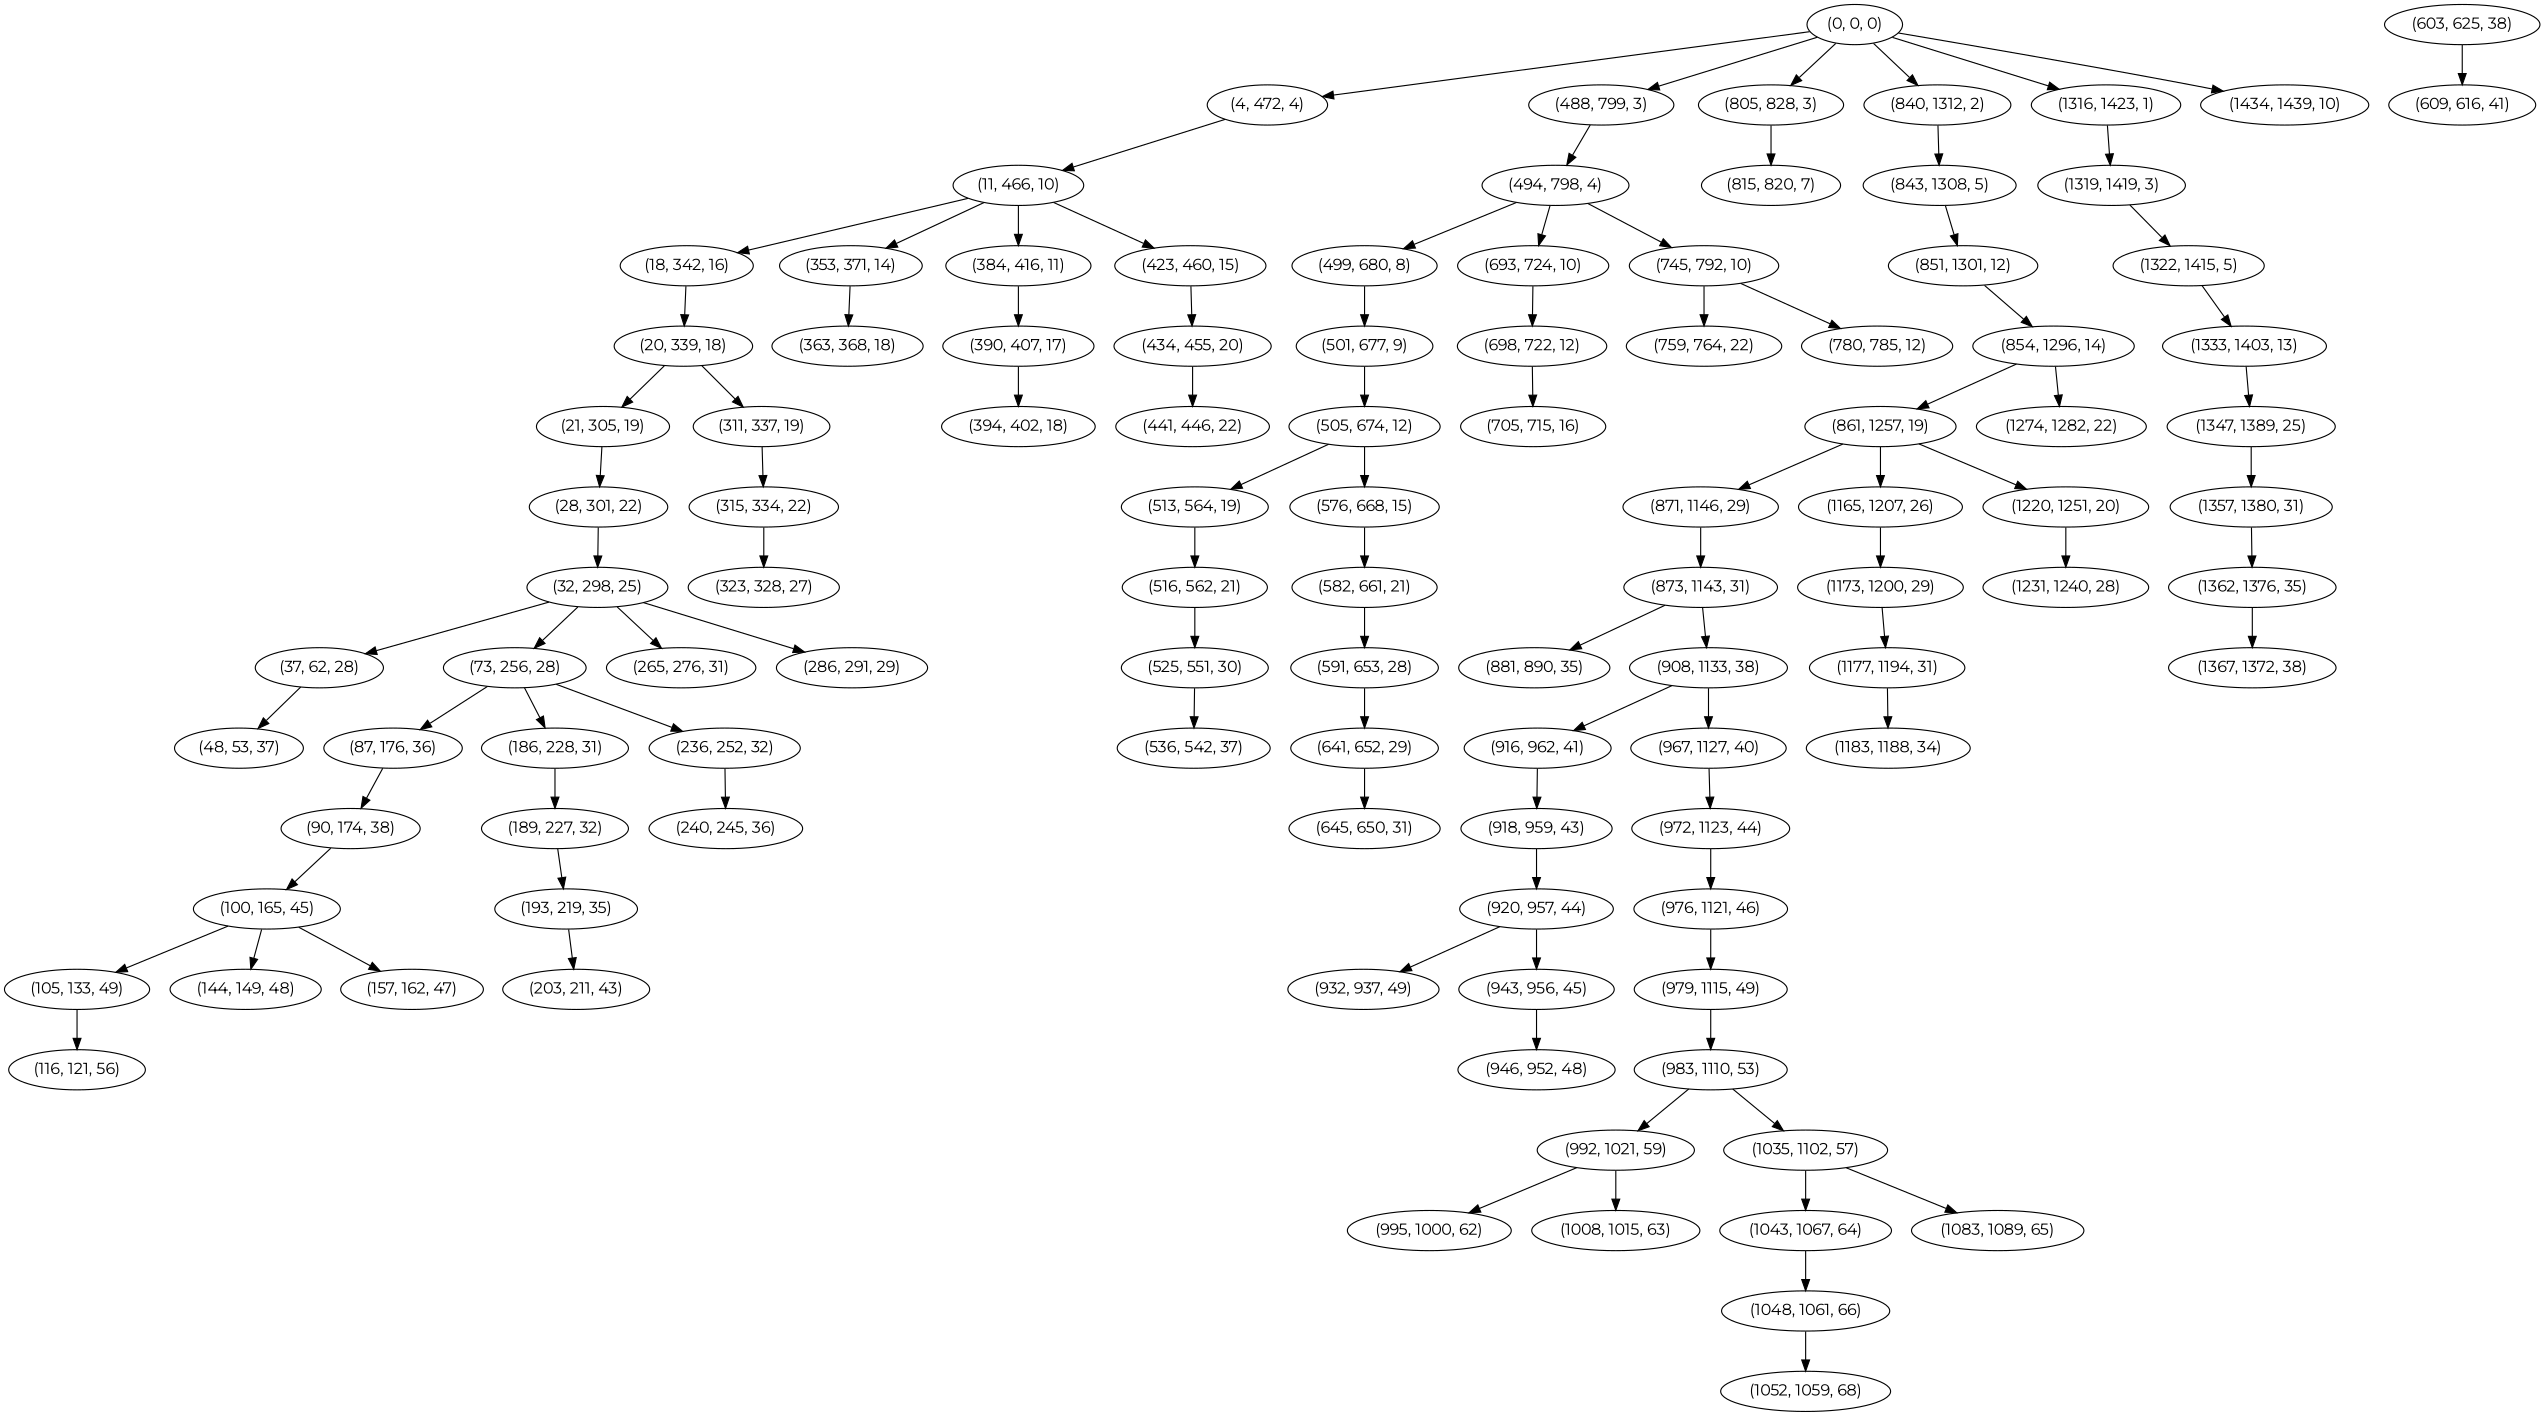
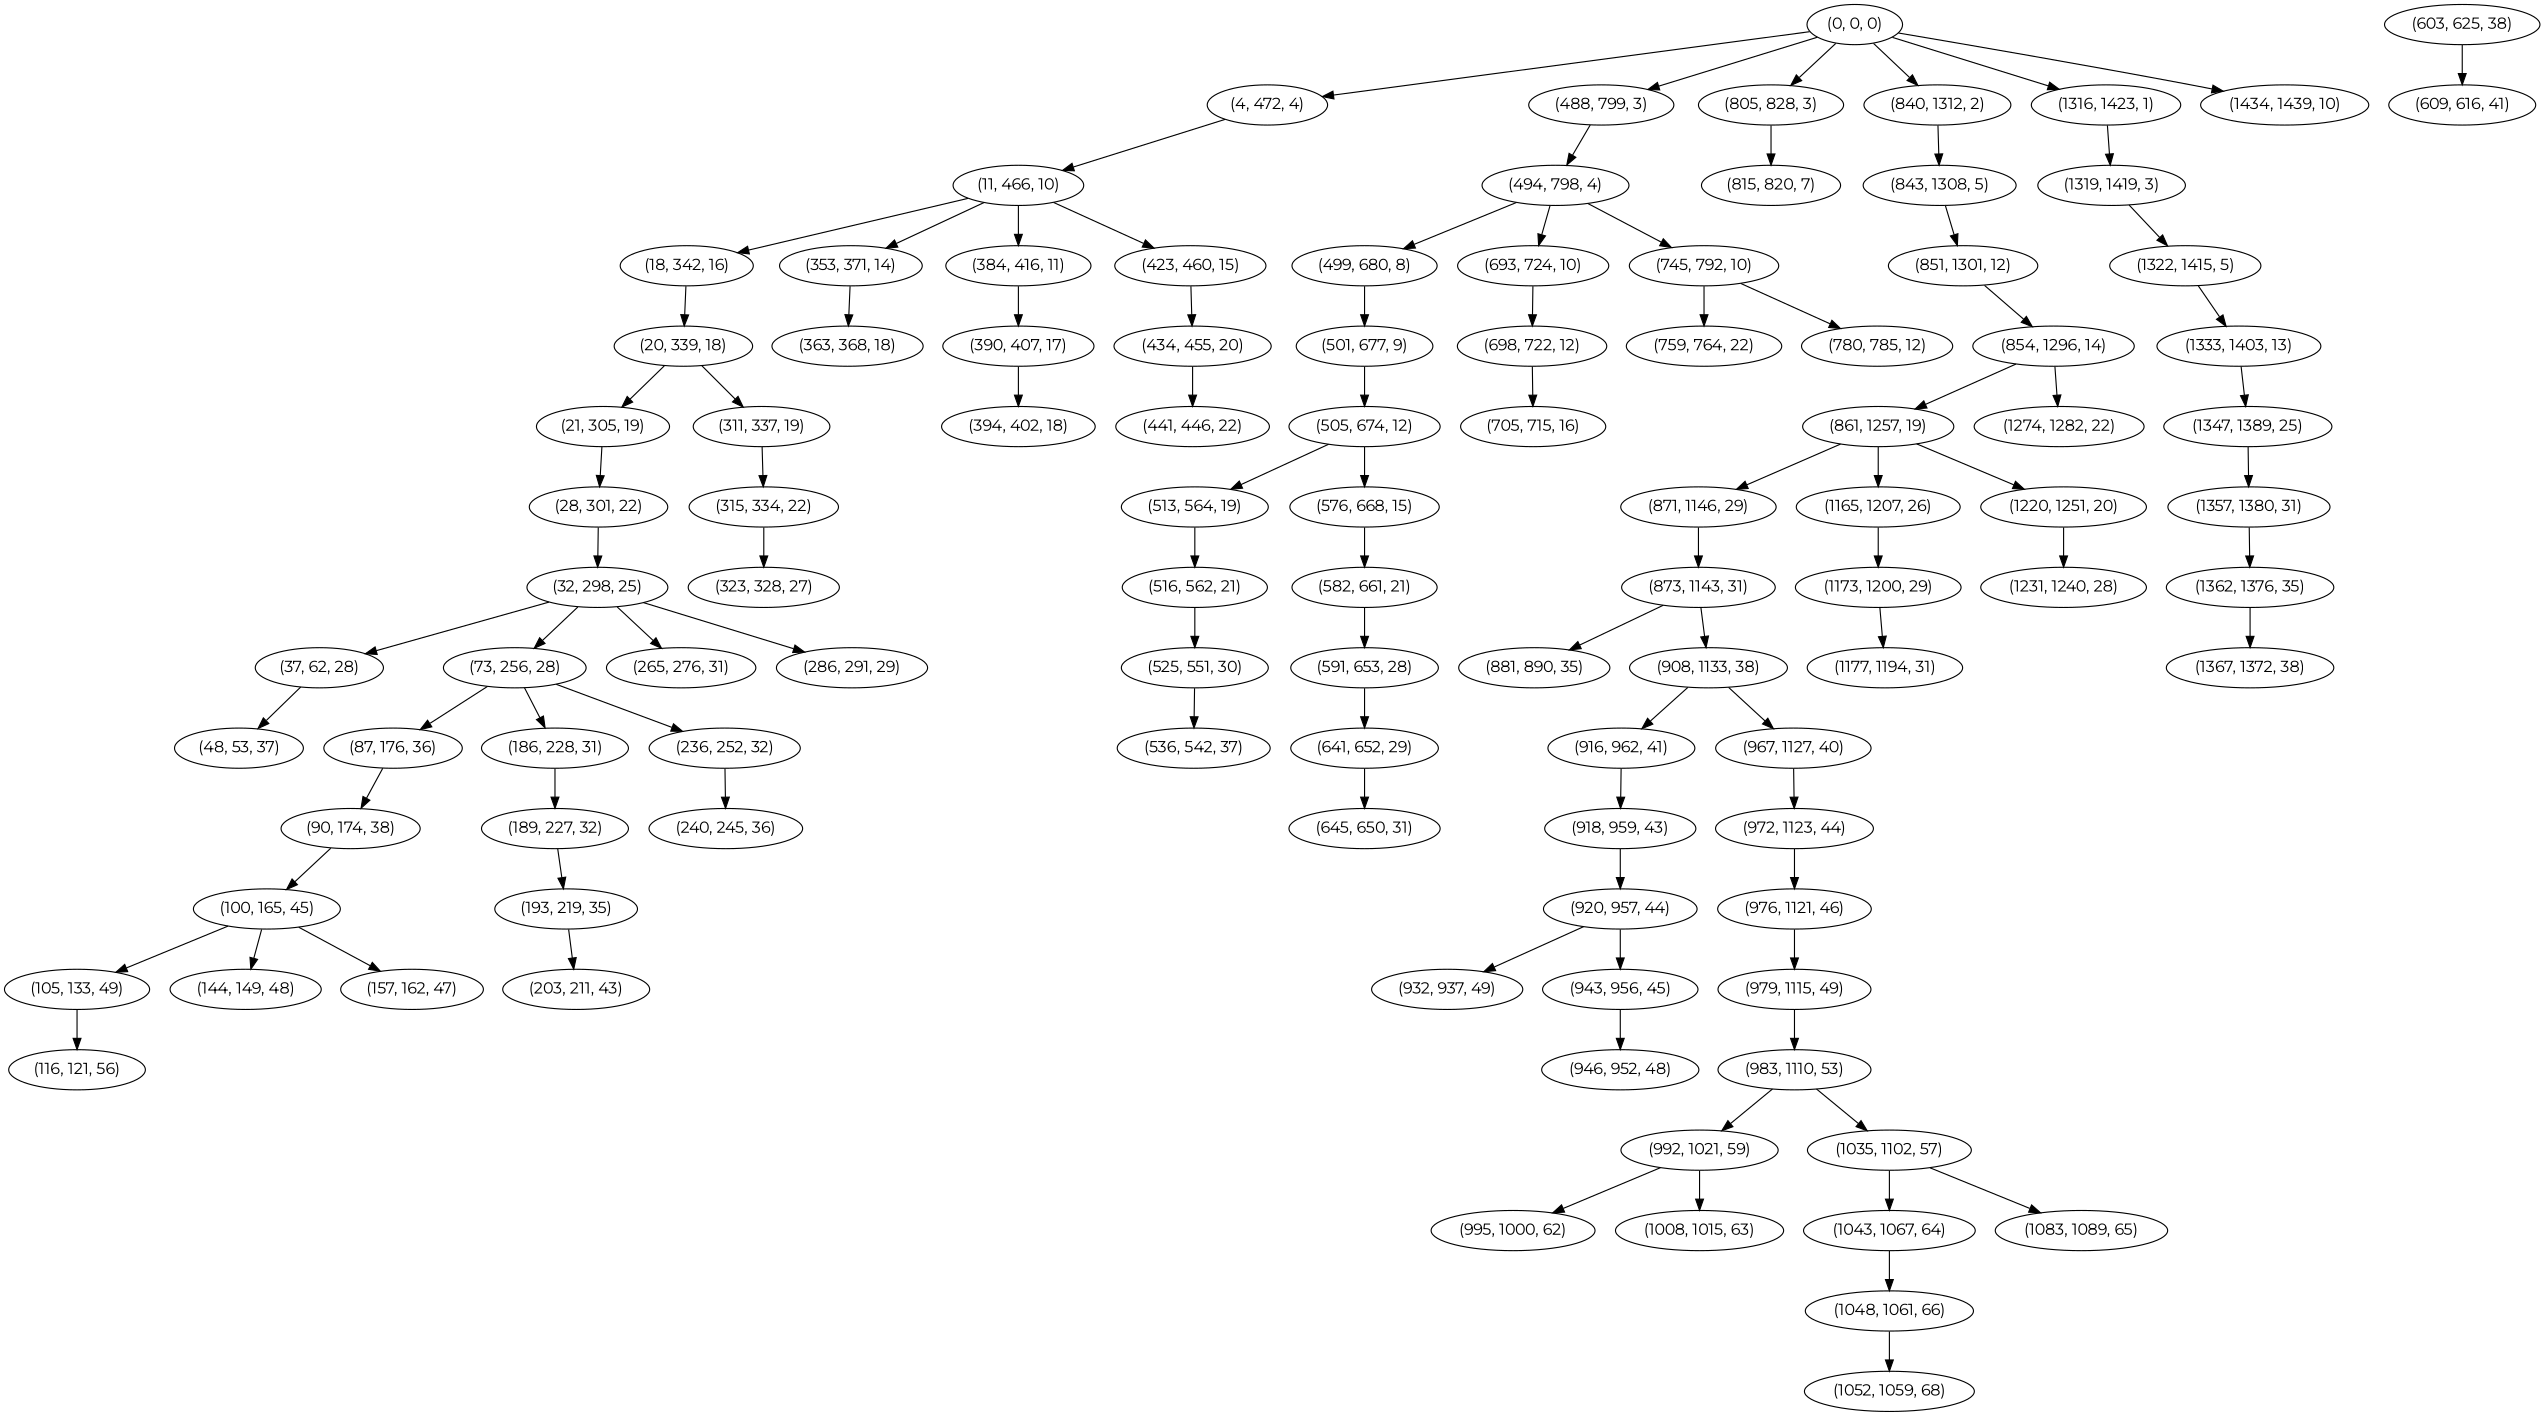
node "(1183, 1188, 34)": removed
